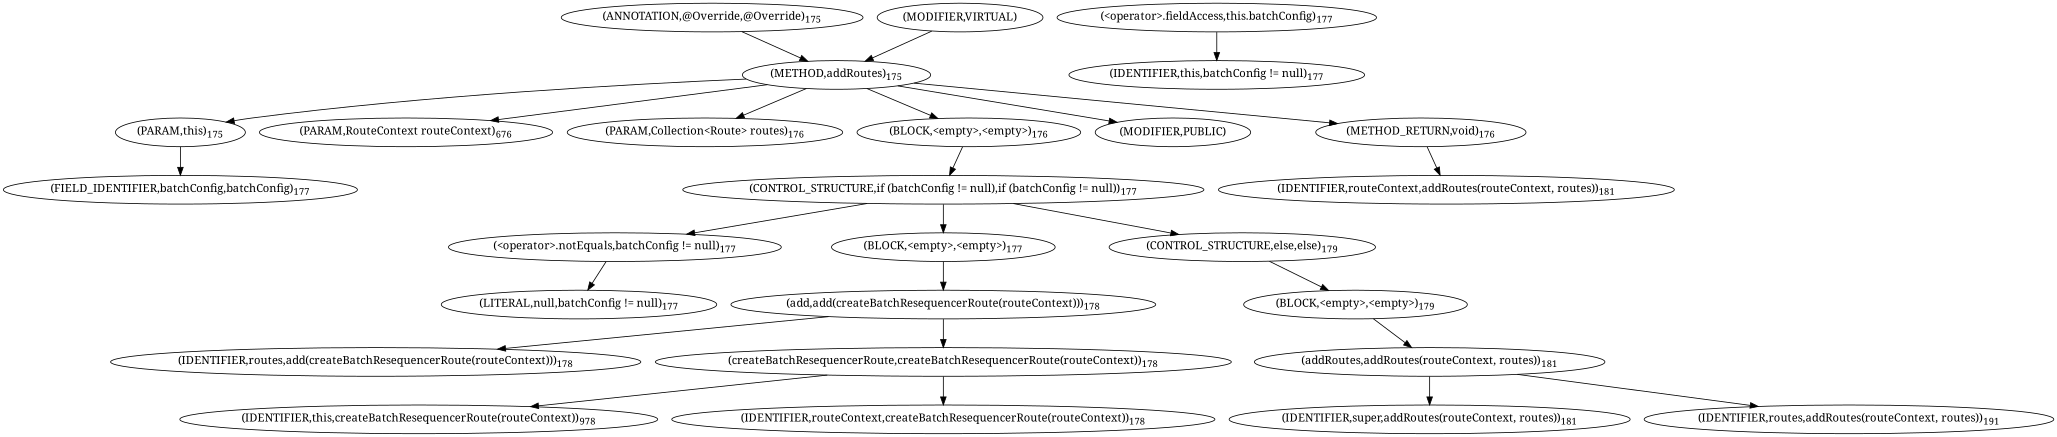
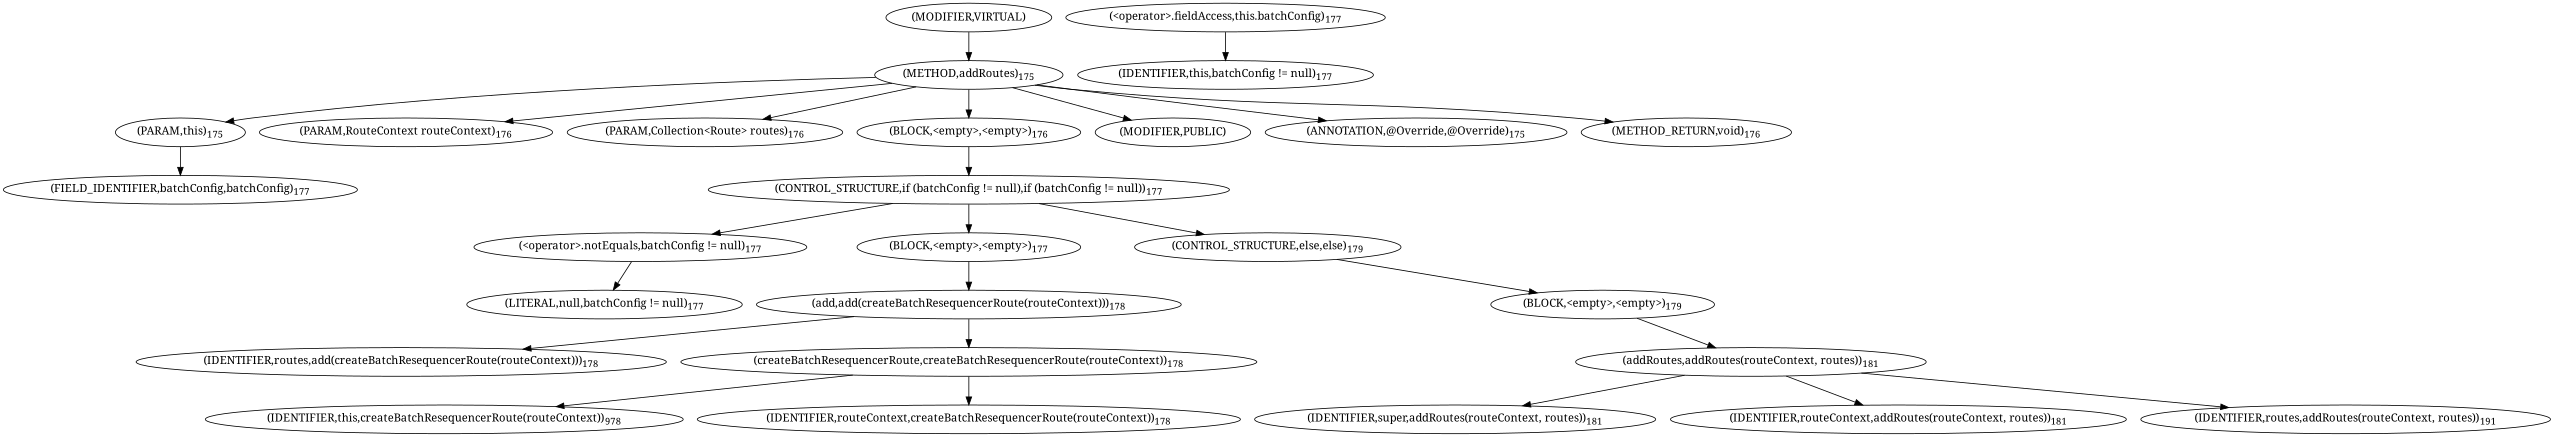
edge "(ANNOTATION,@Override,@Override)" -> "(METHOD,addRoutes)": reversed
node "(PARAM,RouteContext routeContext)": text "676" -> "176"
edge "(METHOD_RETURN,void)" -> "(IDENTIFIER,routeContext,addRoutes(routeContext, routes))": now "(addRoutes,addRoutes(routeContext, routes))" -> "(IDENTIFIER,routeContext,addRoutes(routeContext, routes))"
